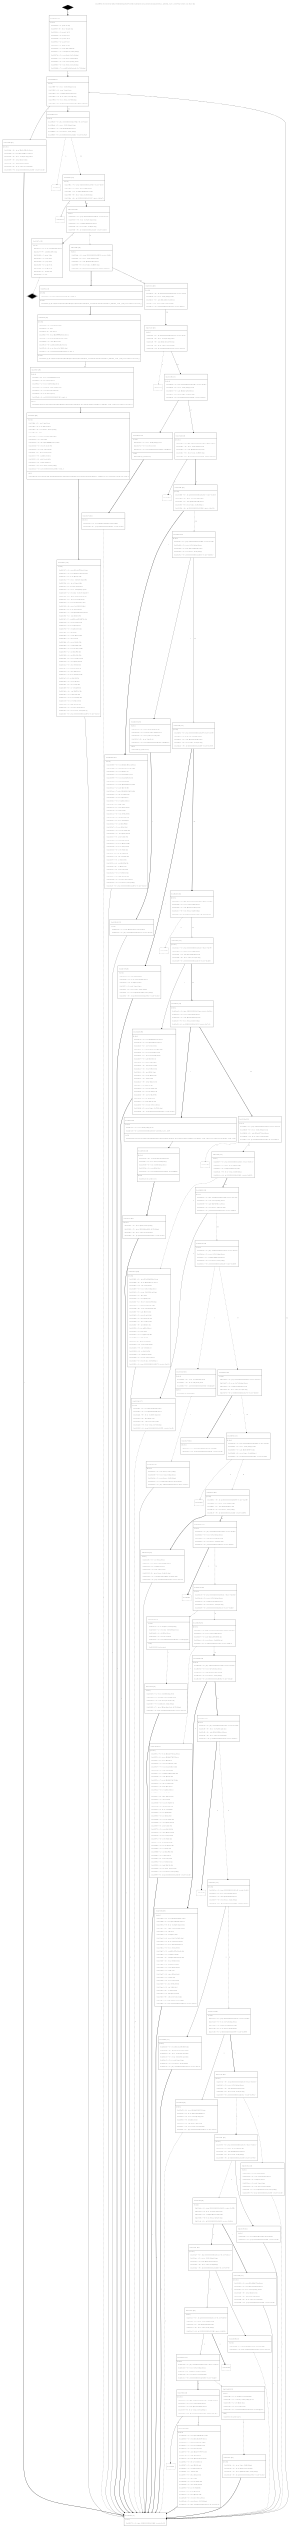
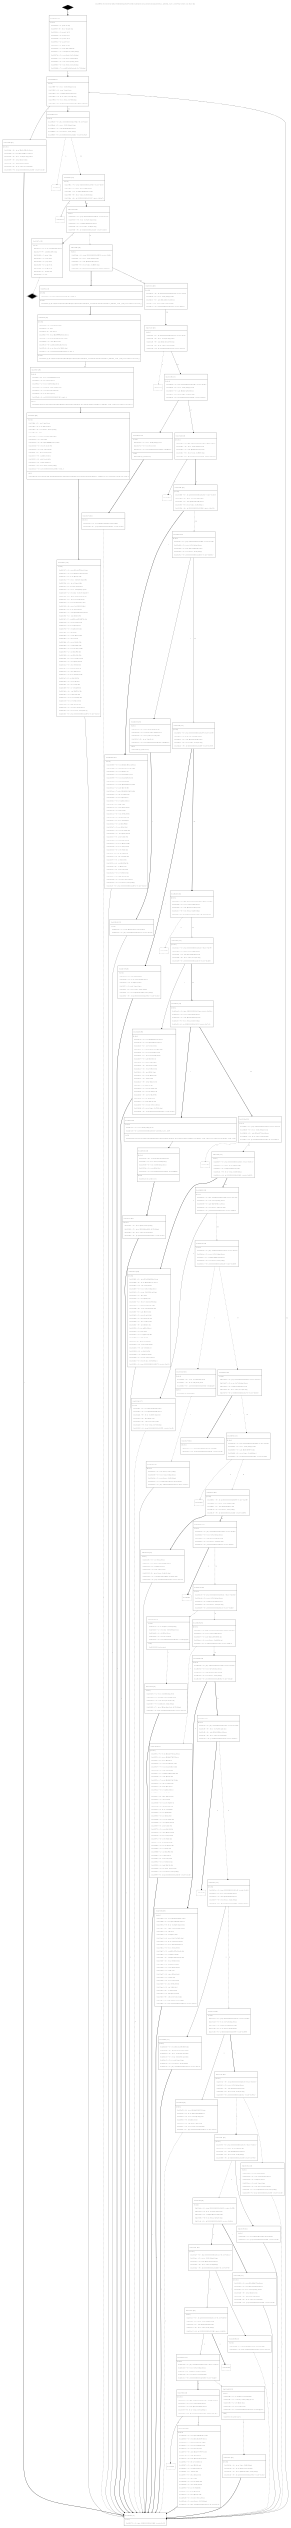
edge "0x401b17 [25]" -> "0x4021b3 [103]": style dashed -> bold
